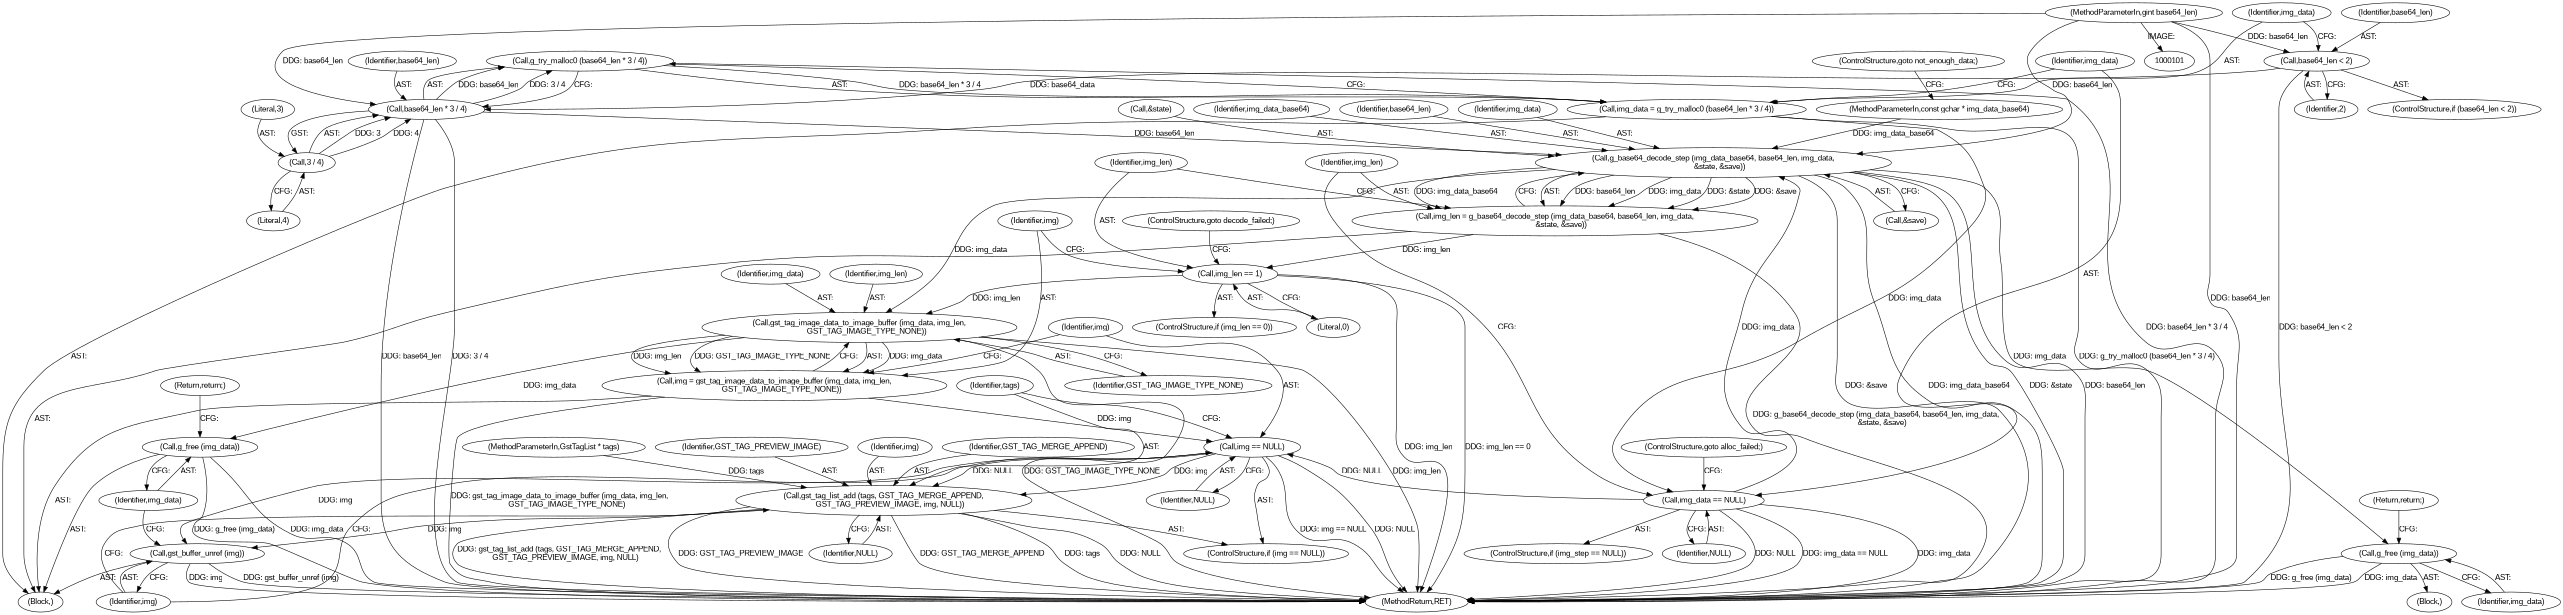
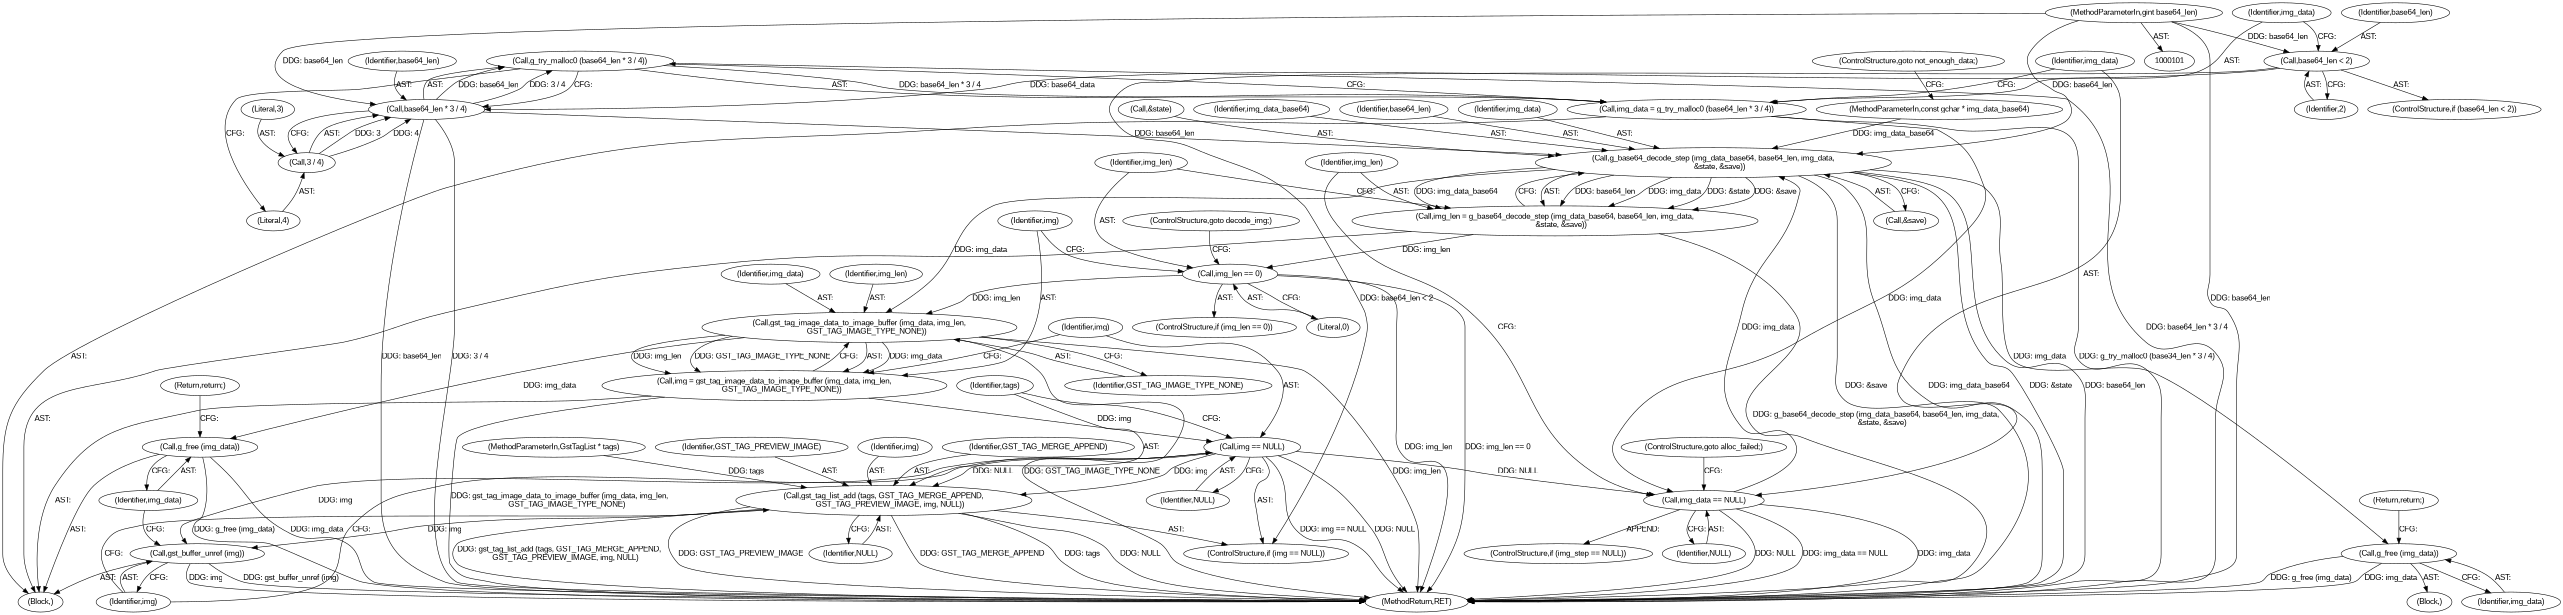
edge "(MethodParameterIn,gint base64_len)" -> "1000101": label "IMAGE: " -> "AST: "
edge "(Call,base64_len * 3 / 4)" -> "(Call,3 / 4)": label "GST: " -> "CFG: "
edge "(Call,3 / 4)" -> "(Literal,4)": now "(Call,g_try_malloc0 (base64_len * 3 / 4))" -> "(Literal,4)"
node "(ControlStructure,goto decode_failed;)": label "(ControlStructure,goto decode_failed;)" -> "(ControlStructure,goto decode_img;)"
node "(Call,img_len == 1)": label "(Call,img_len == 1)" -> "(Call,img_len == 0)"
edge "(Call,img_data = g_try_malloc0 (base64_len * 3 / 4))" -> "(MethodReturn,RET)": label "DDG: g_try_malloc0 (base64_len * 3 / 4)" -> "DDG: g_try_malloc0 (base34_len * 3 / 4)"
edge "(Call,img_data == NULL)" -> "(Call,img == NULL)": reversed
edge "(Call,img_data == NULL)" -> "(ControlStructure,if (img_step == NULL))": label "AST: " -> "APPEND: "
edge "(Call,base64_len < 2)" -> "(MethodReturn,RET)": now "(Call,base64_len < 2)" -> "(ControlStructure,if (img == NULL))"
